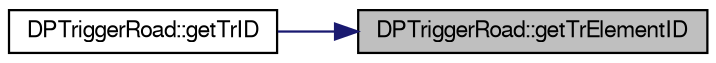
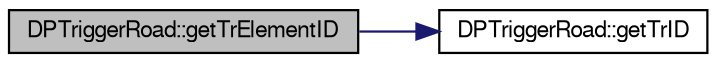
edge "DPTriggerRoad::getTrID" -> "DPTriggerRoad::getTrElementID": reversed
